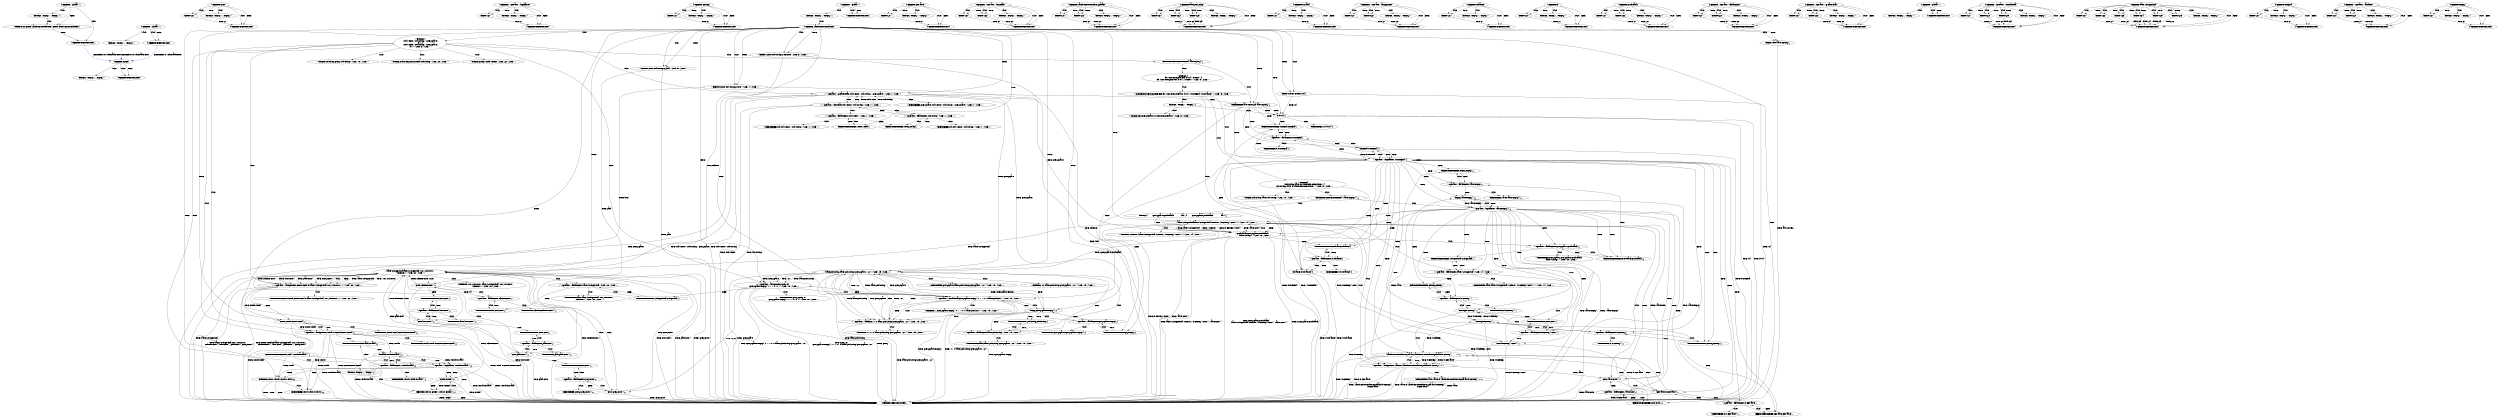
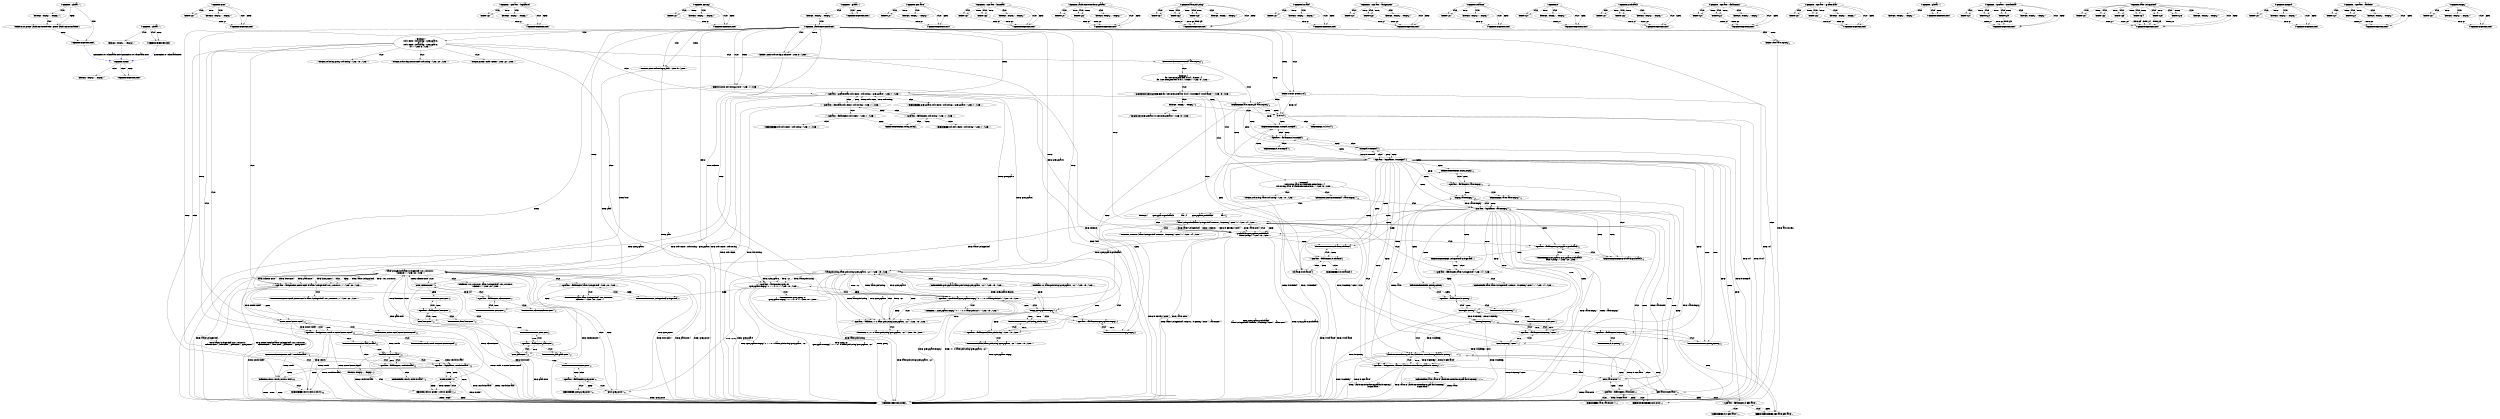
edge "(METHOD,SanitizeFrontendURL)" -> "(IDENTIFIER,allow_query,if (allow_query))": now "(PARAM,const GURL& url)" -> "(IDENTIFIER,allow_query,if (allow_query))"
node "(FIELD_IDENTIFIER,vector,vector)": removed
edge "(c_str,it.GetKey().c_str())" -> "<(<operator>.fieldAccess,base::StringPrintf)<SUB>14</SUB>>": now "(c_str,it.GetKey().c_str())" -> "(<operator>.fieldAccess,it.GetKey().c_str)"
node "(IDENTIFIER,query_parts,query_parts.empty())": removed
edge "(c_str,value.c_str())" -> "(GetValue,it.GetValue())": now "(c_str,value.c_str())" -> "(<operator>.fieldAccess,value.c_str)"
node "(IDENTIFIER,value,value.c_str())": added
